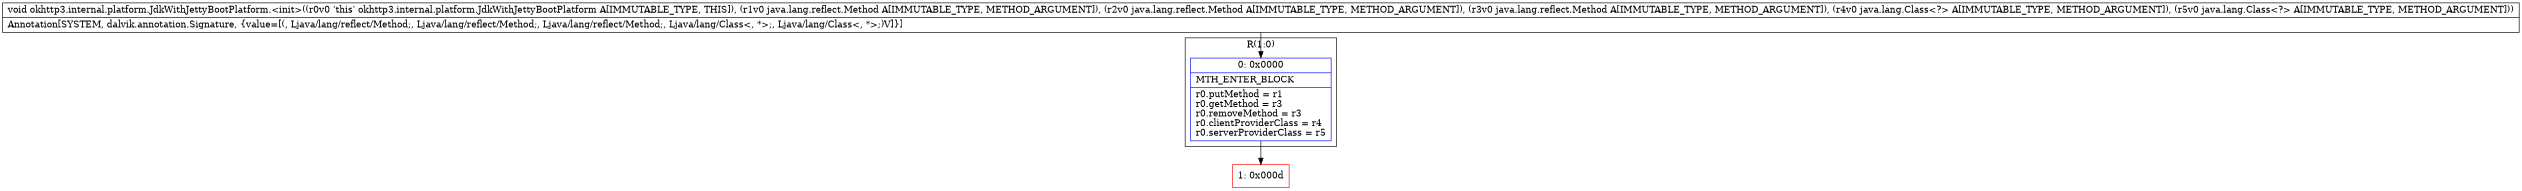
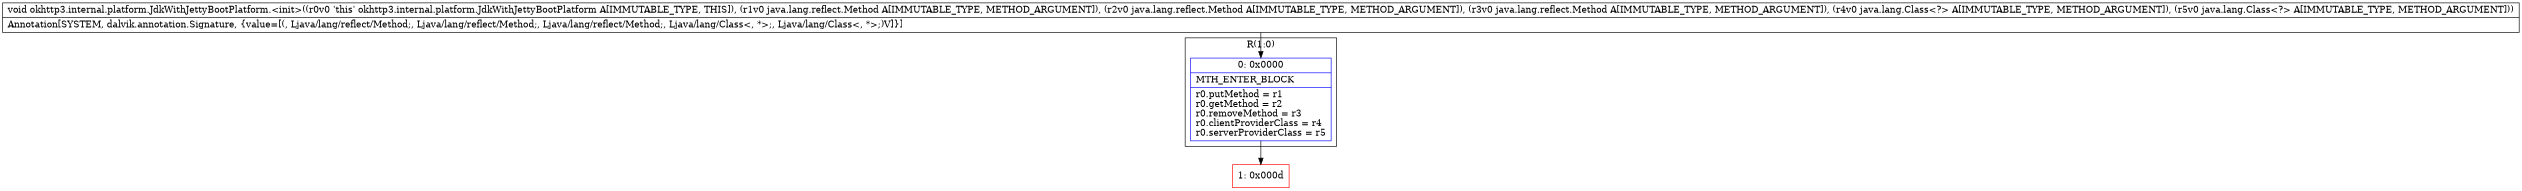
node "0: 0x0000": text "r0.getMethod = r3" -> "r0.getMethod = r2"
